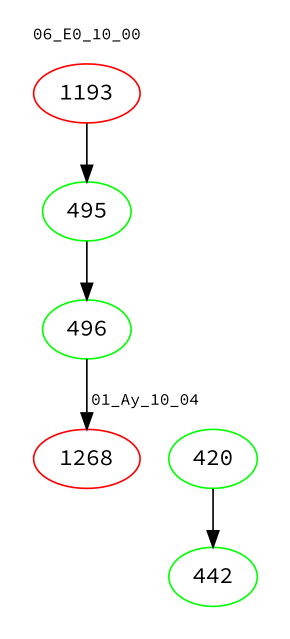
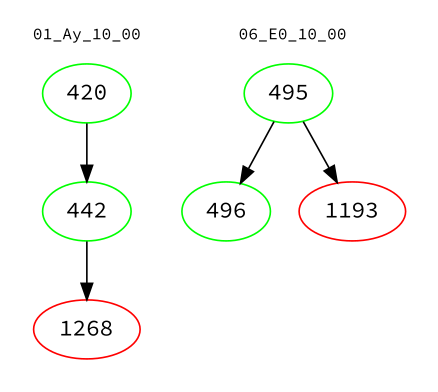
edge "1193" -> "495": reversed
edge "496" -> "1268": now "442" -> "1268"
cluster "01_Ay_10_04": label "01_Ay_10_04" -> "01_Ay_10_00"
